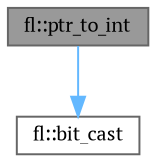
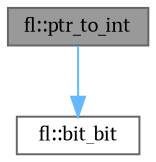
node "fl::bit_cast": label "fl::bit_cast" -> "fl::bit_bit"
